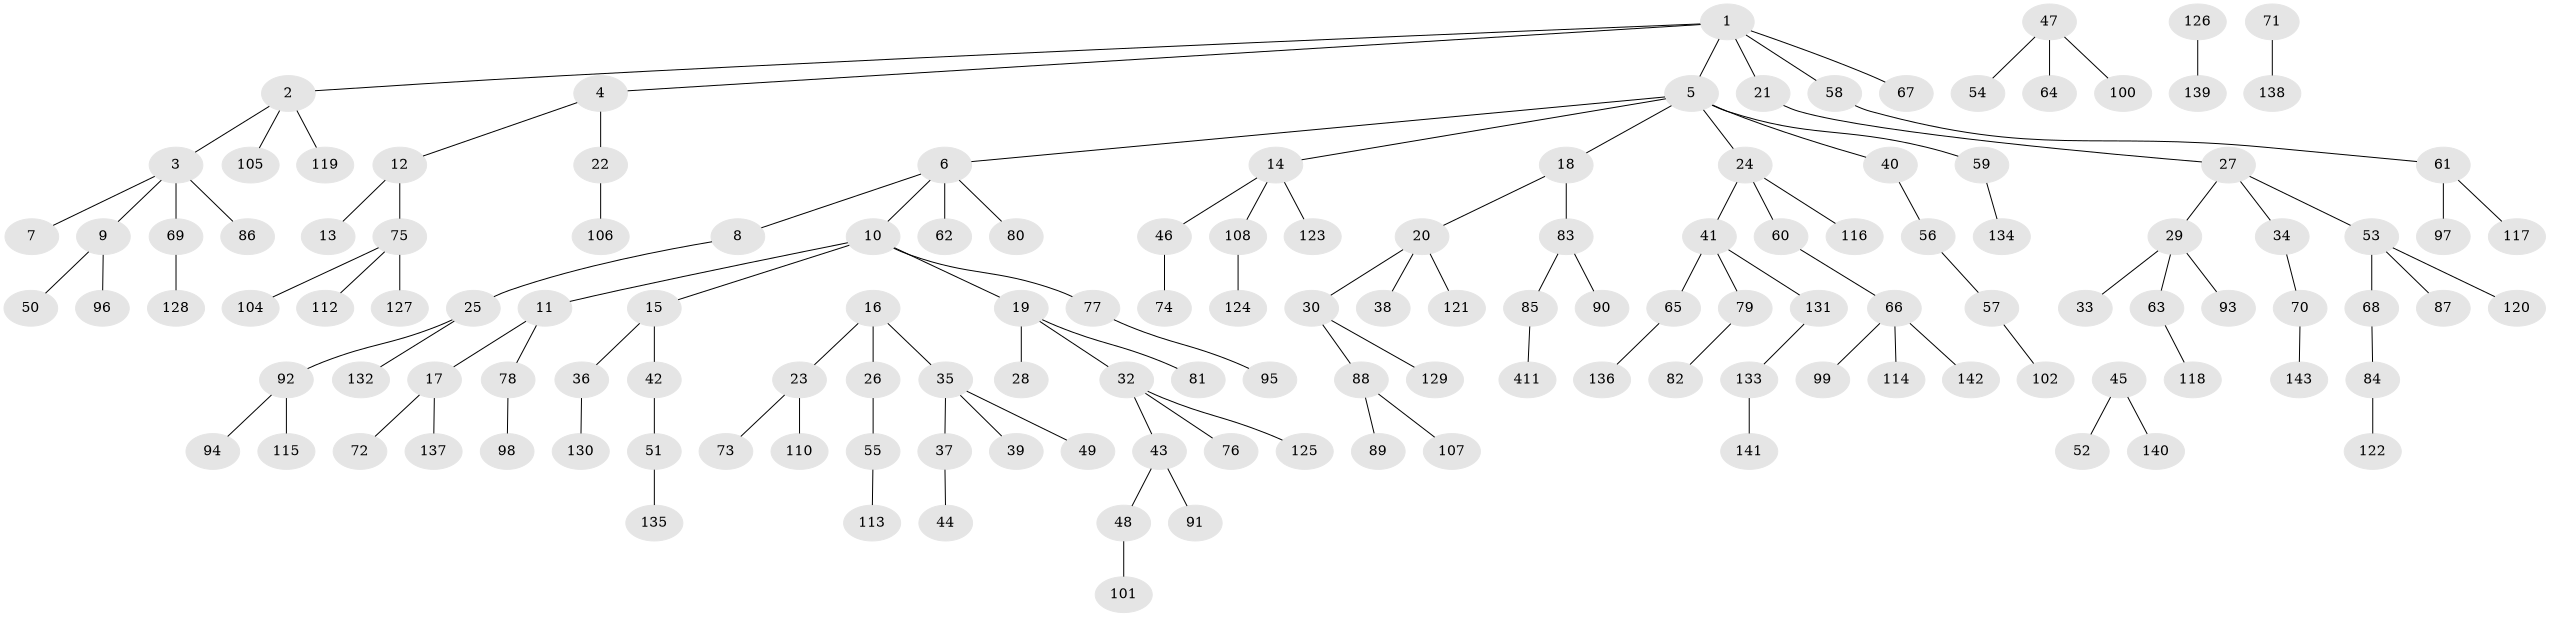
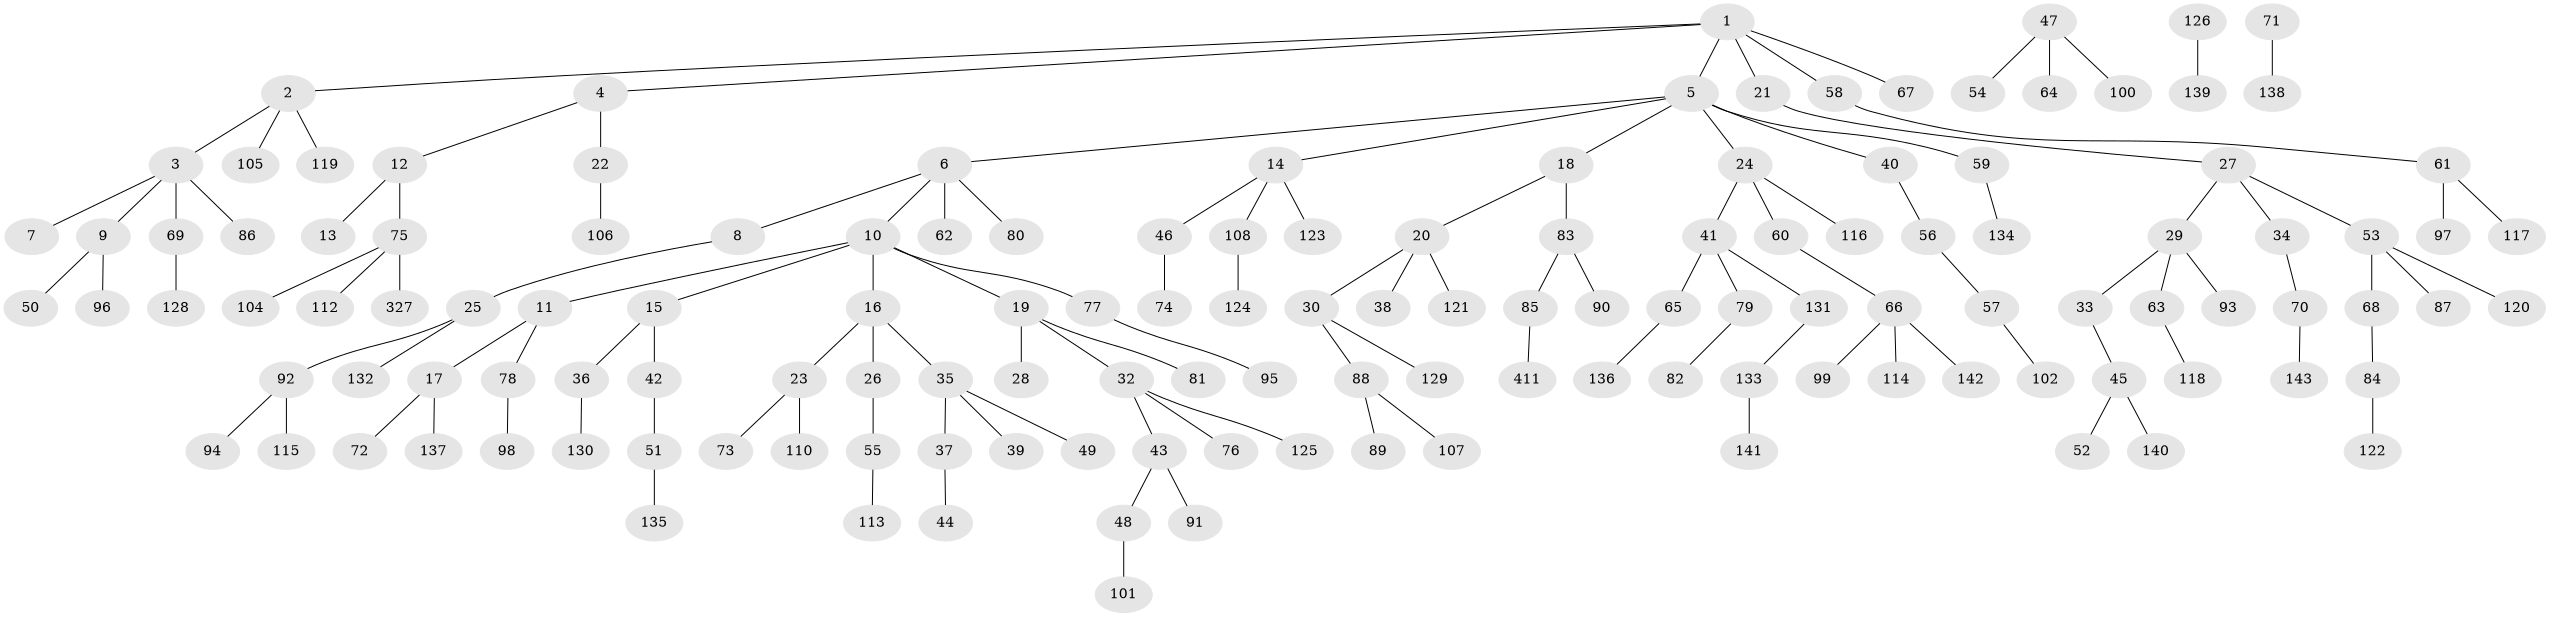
edge "10" -- "16": added
node "127": label "127" -> "327"
edge "33" -- "45": added
